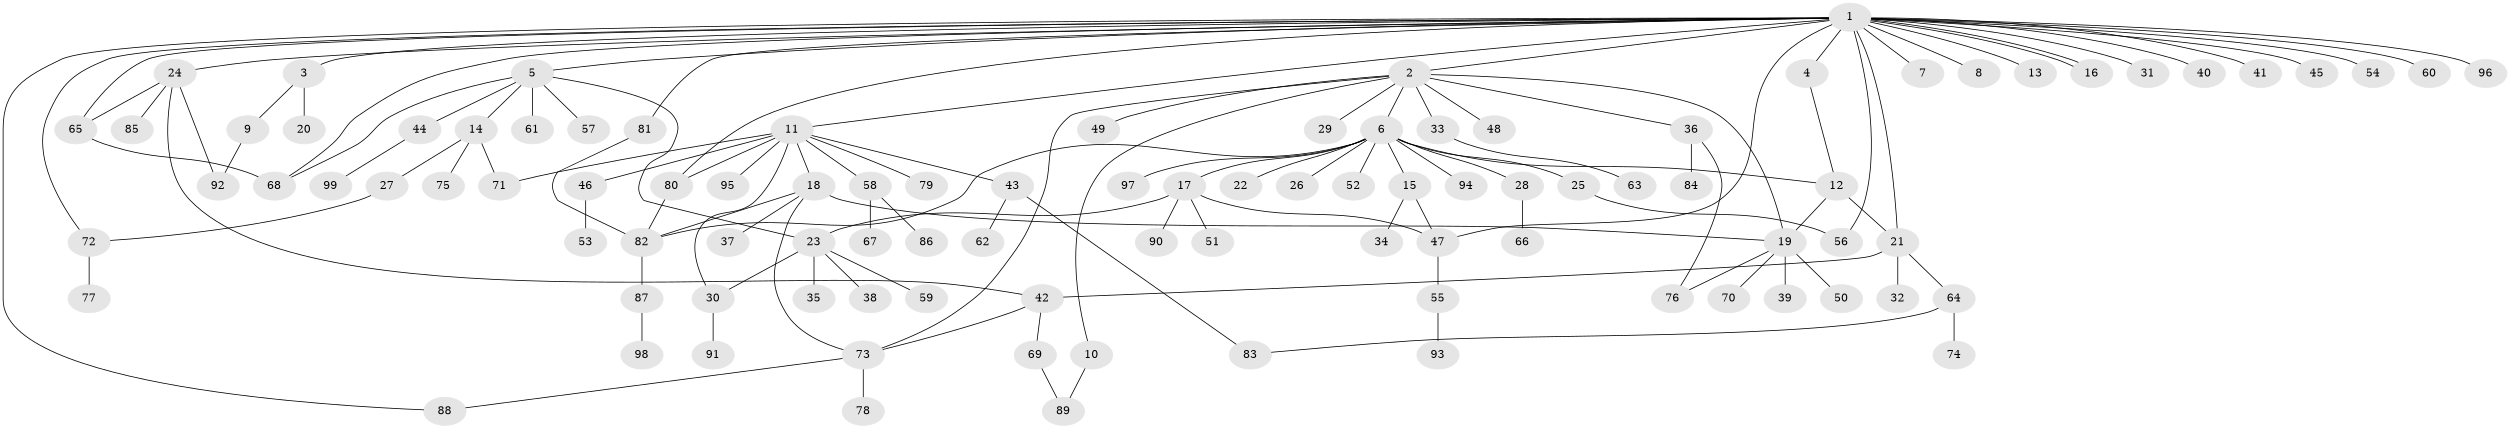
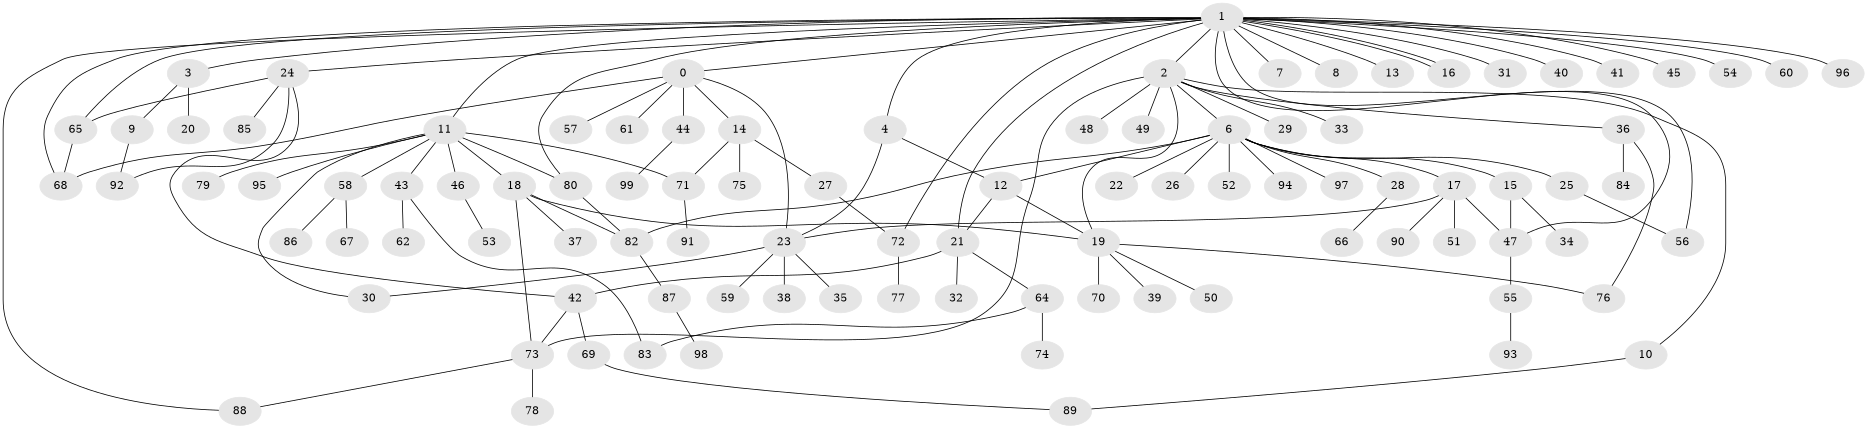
node "5": label "5" -> "0"
node "81": removed
node "63": removed
edge "4" -- "23": added
edge "30" -- "91": now "71" -- "91"
